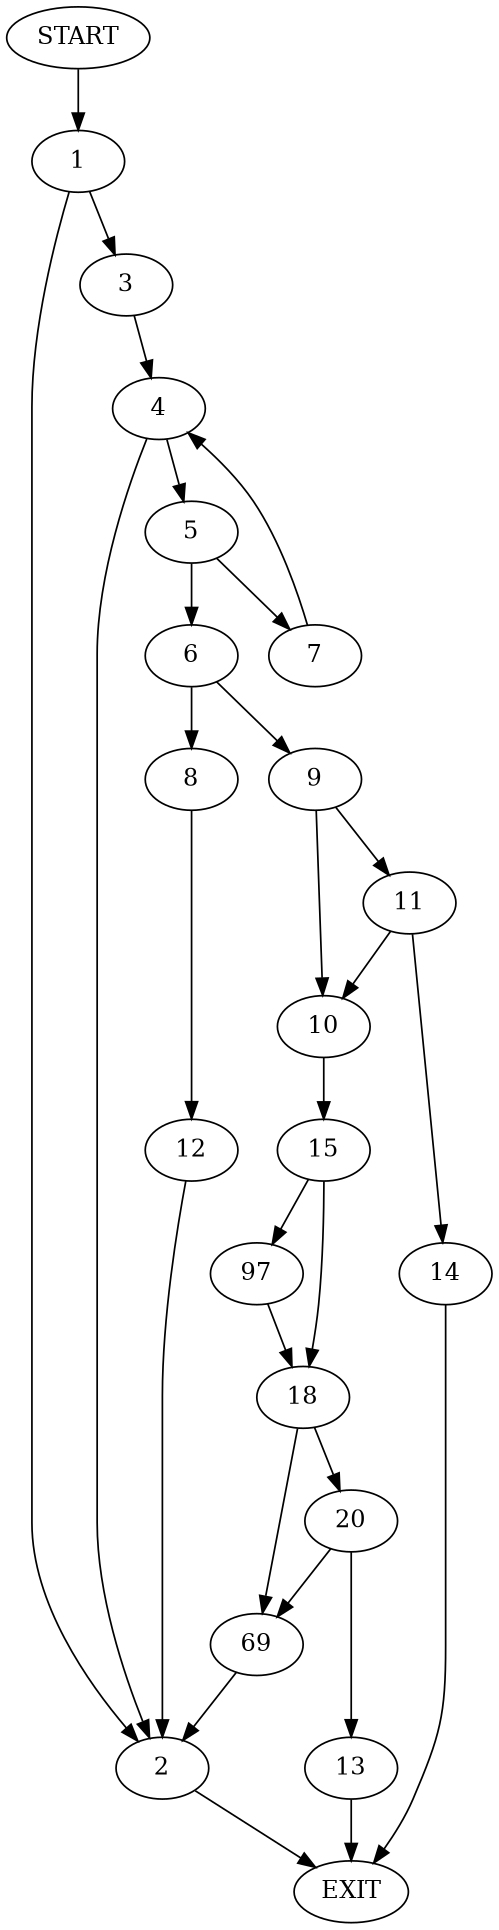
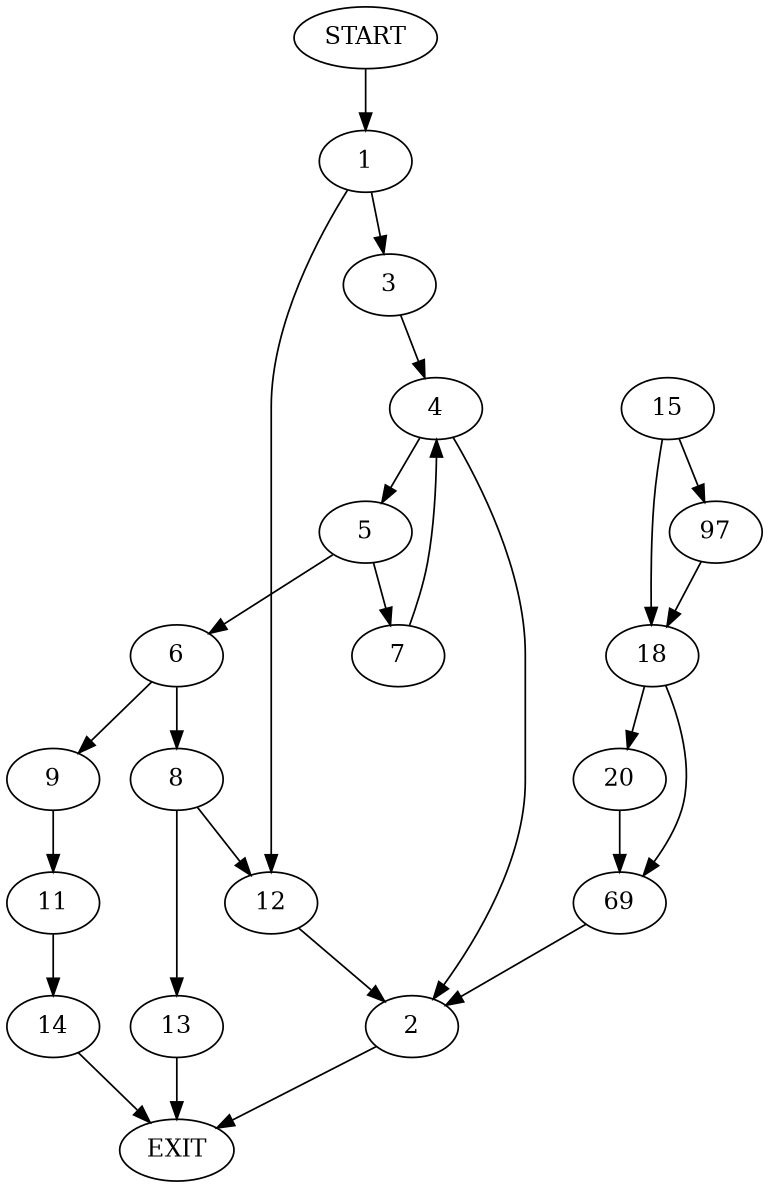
edge "1" -> "2": now "1" -> "12"
node "10": removed
edge "20" -> "13": now "8" -> "13"
